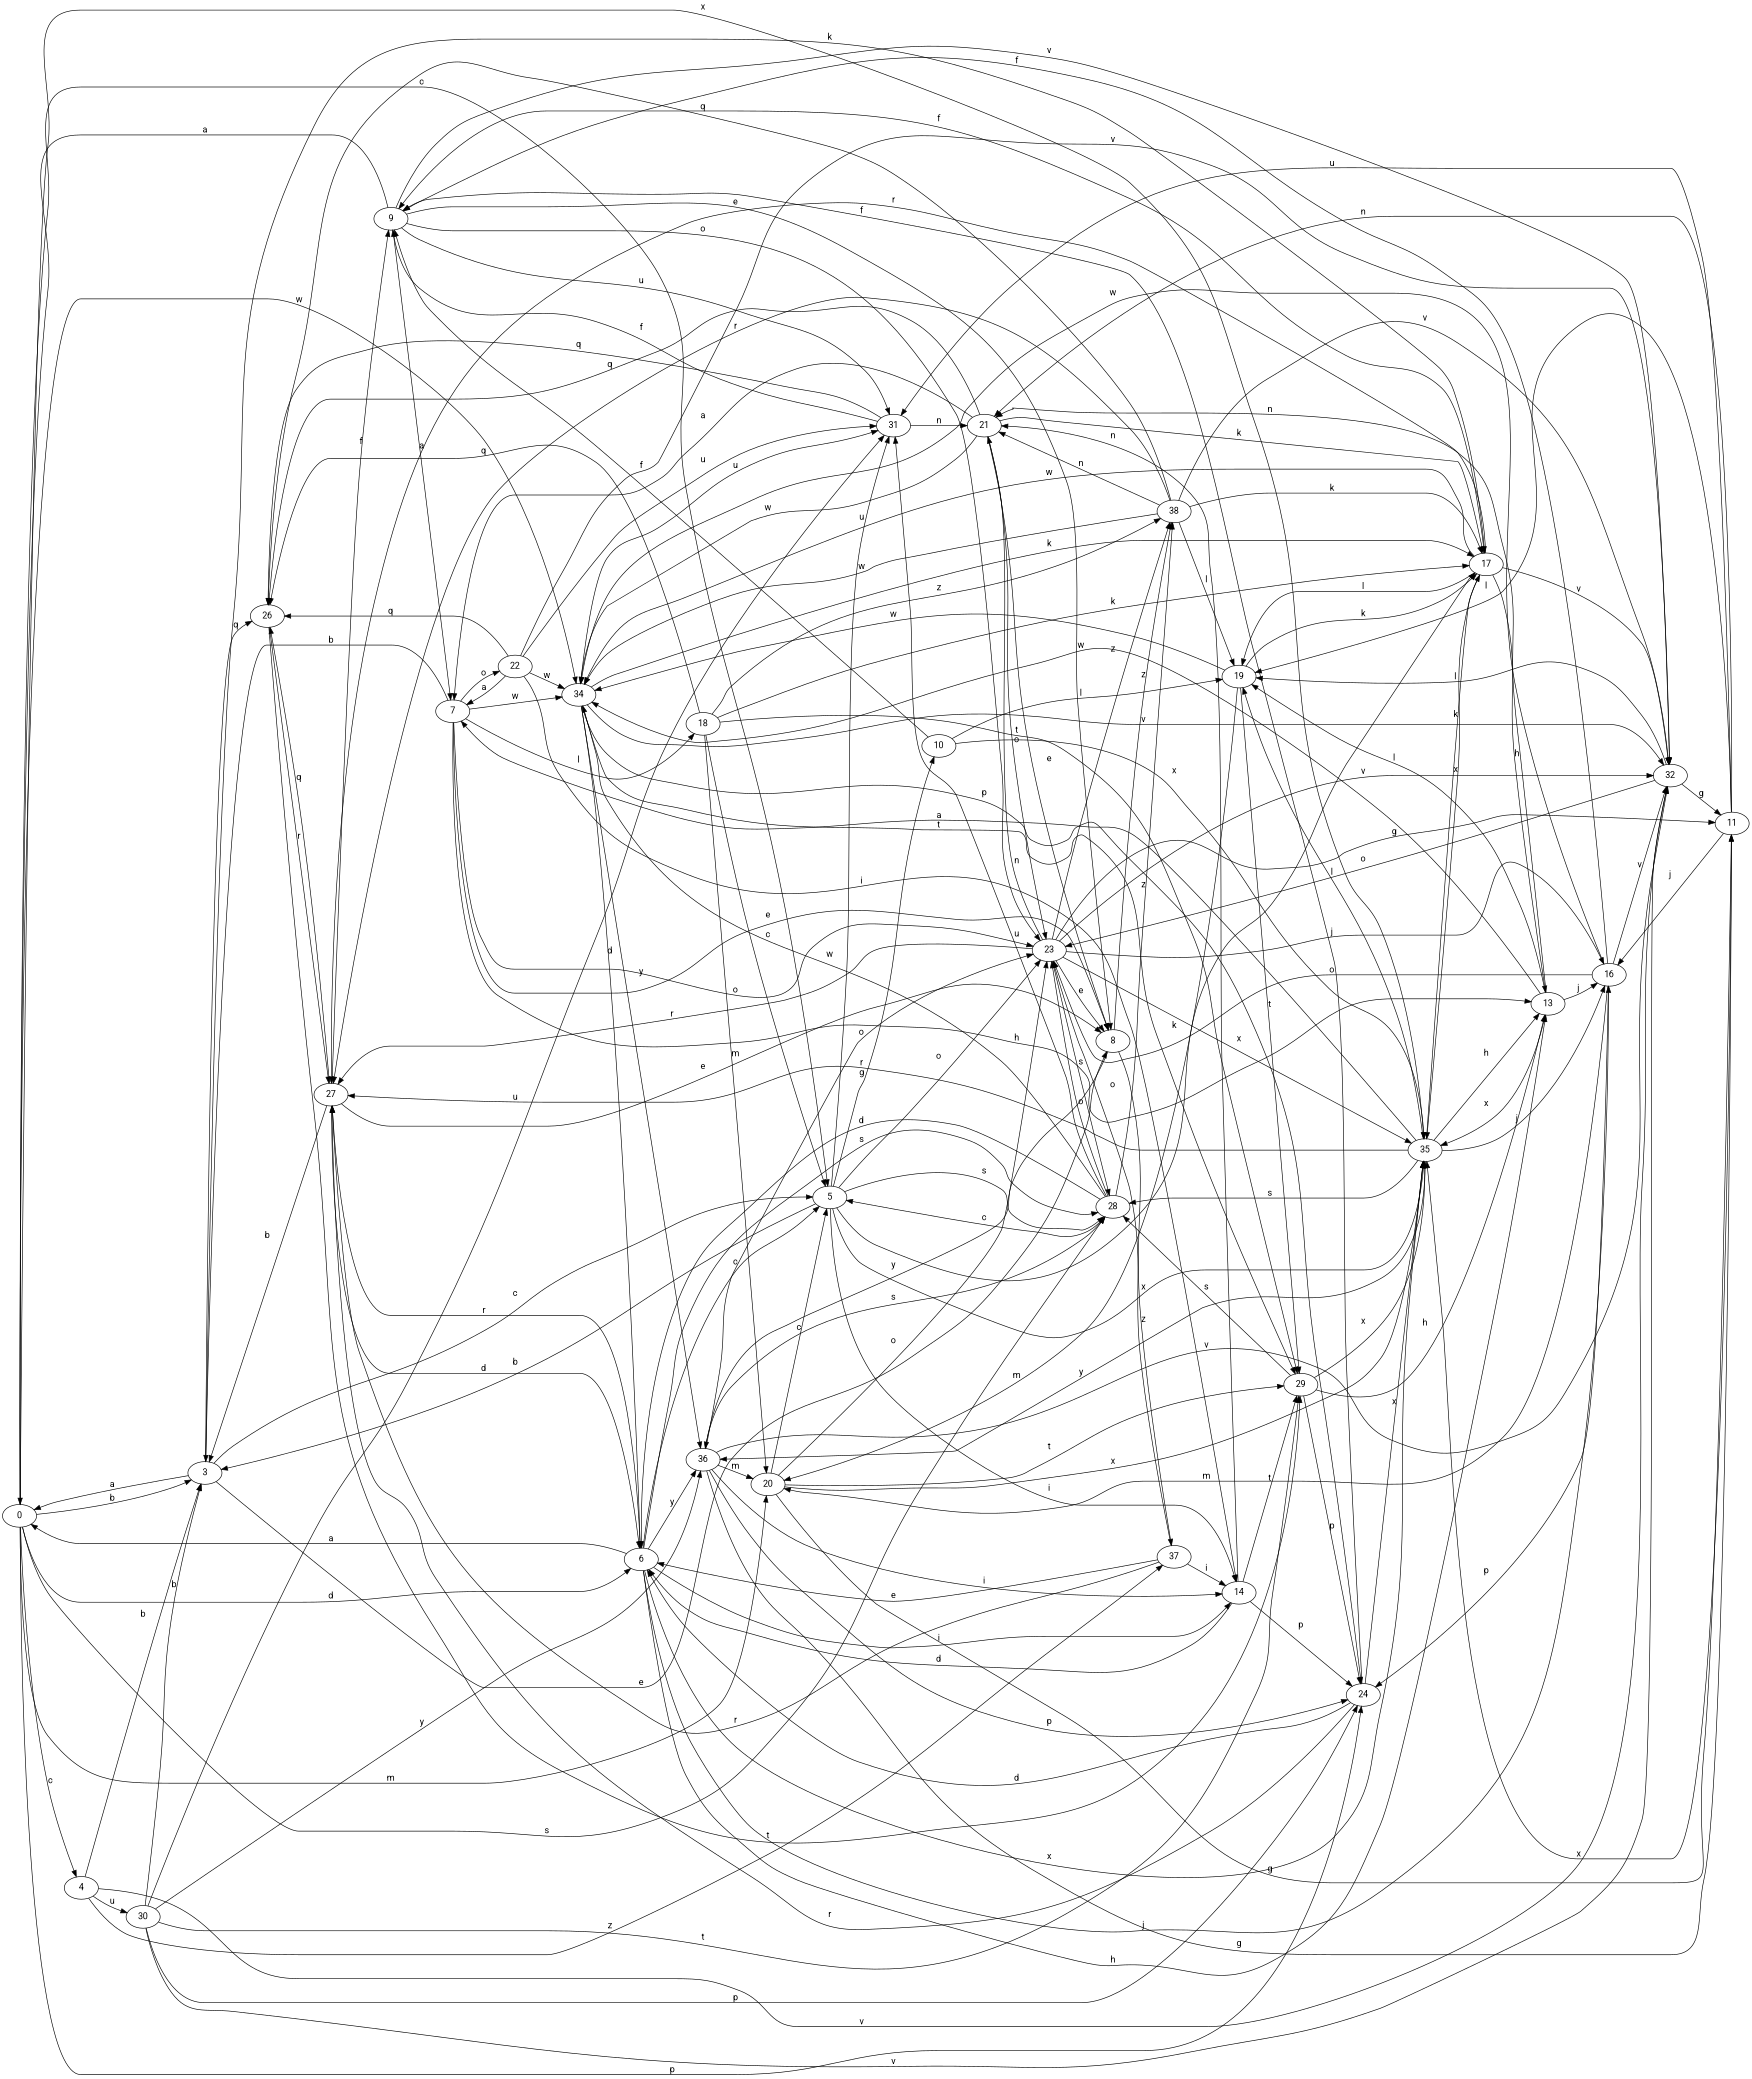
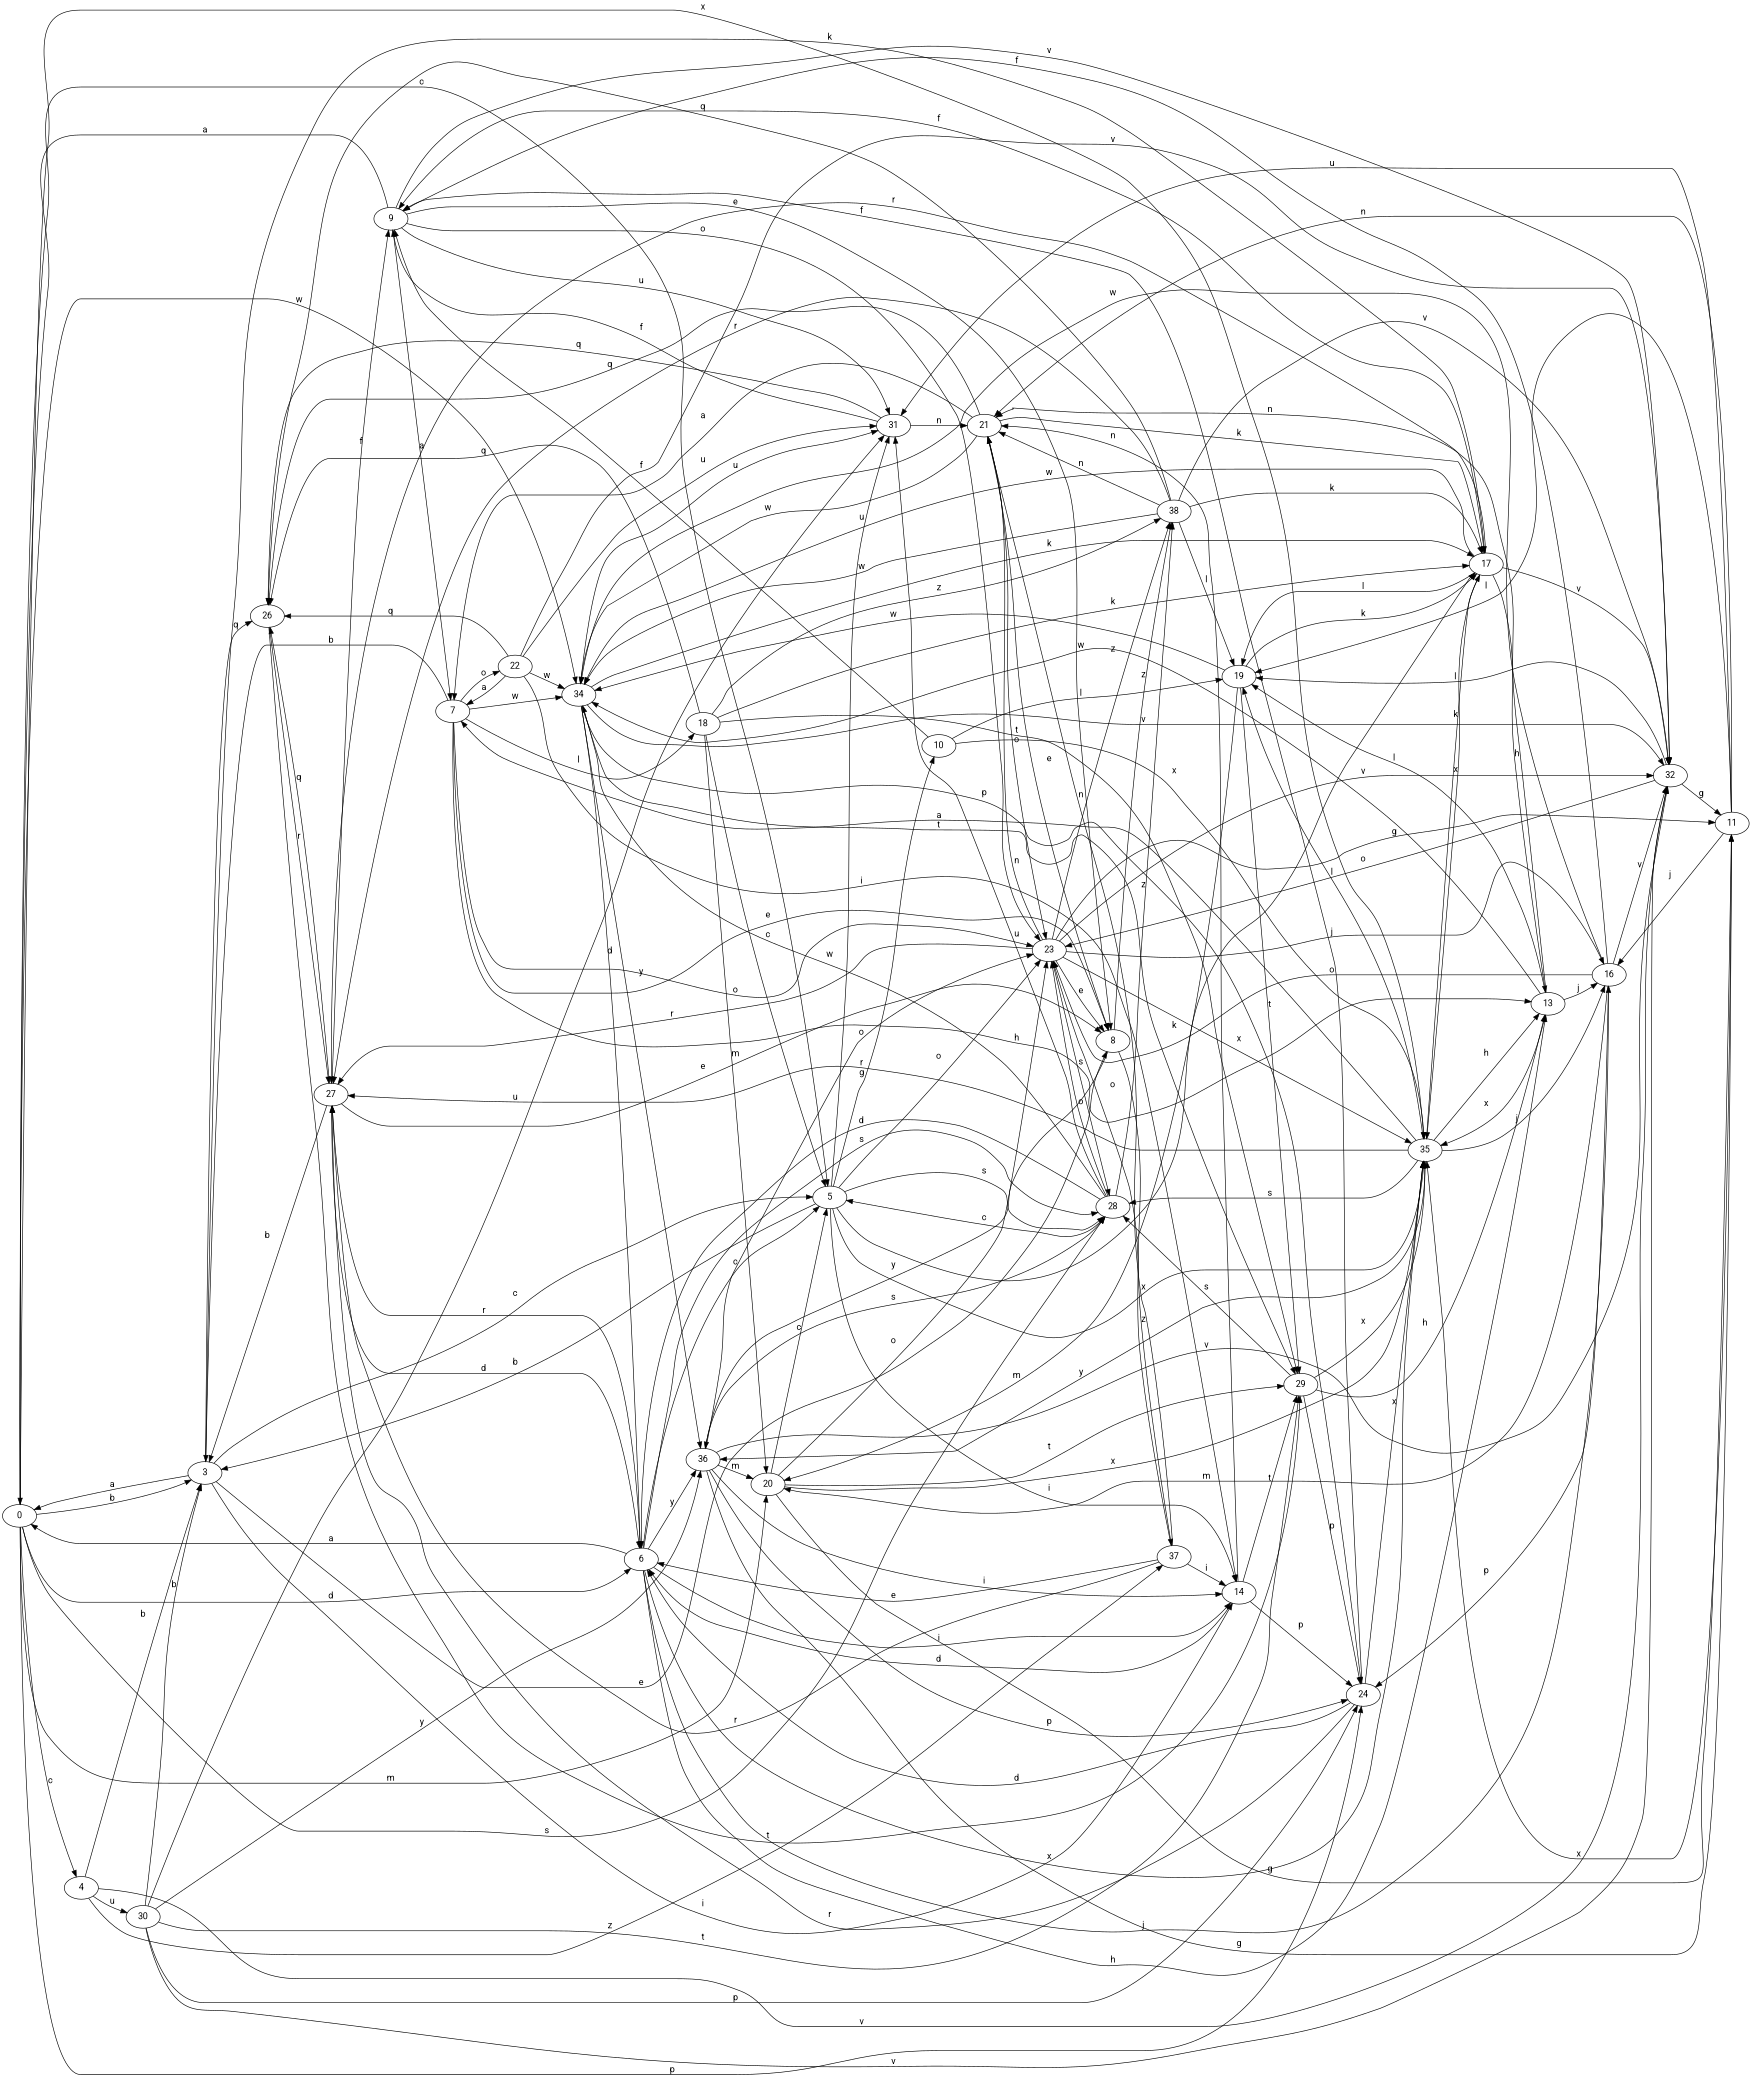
edge "37" -> "21": added, label "n"
edge "3" -> "14": added, label "i"
